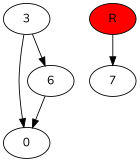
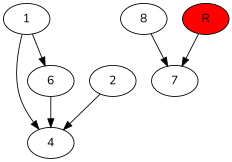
node "3": label "3" -> "1"
node "8": added
node "2": added
node "0": label "0" -> "4"
